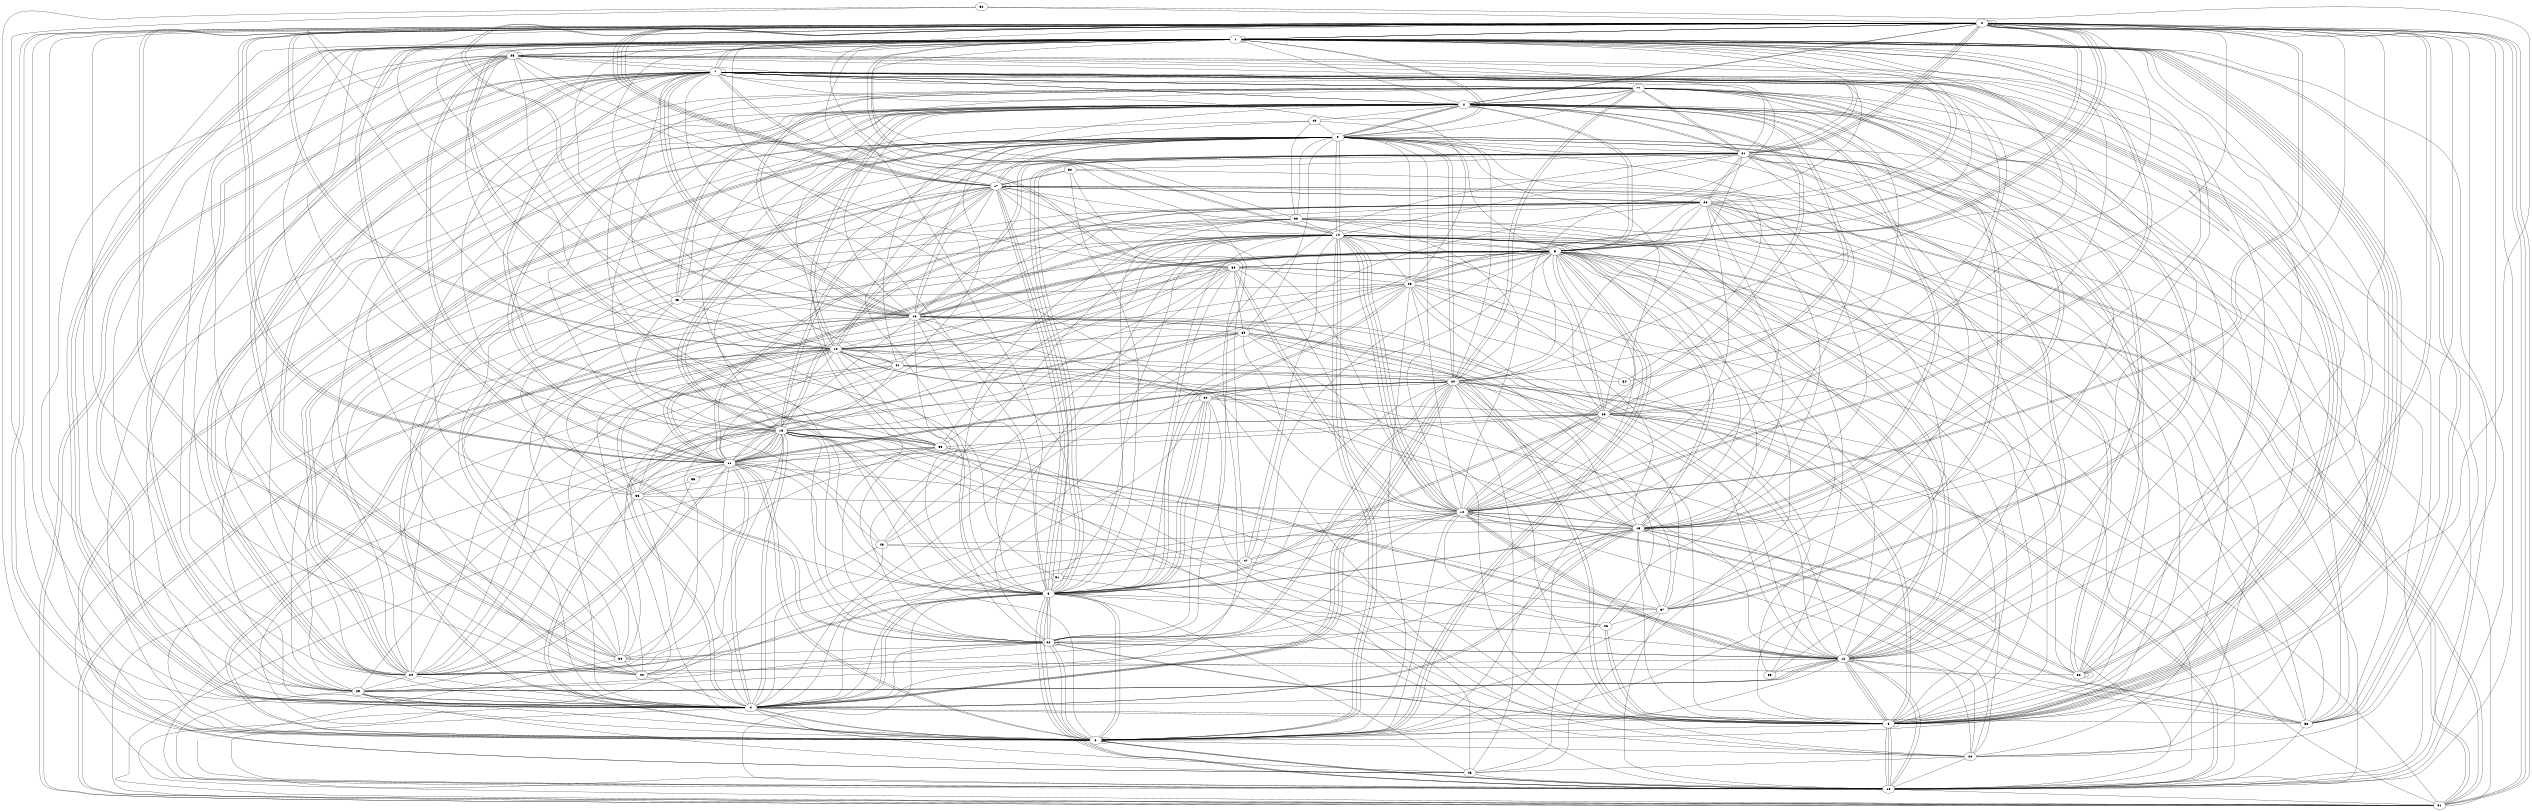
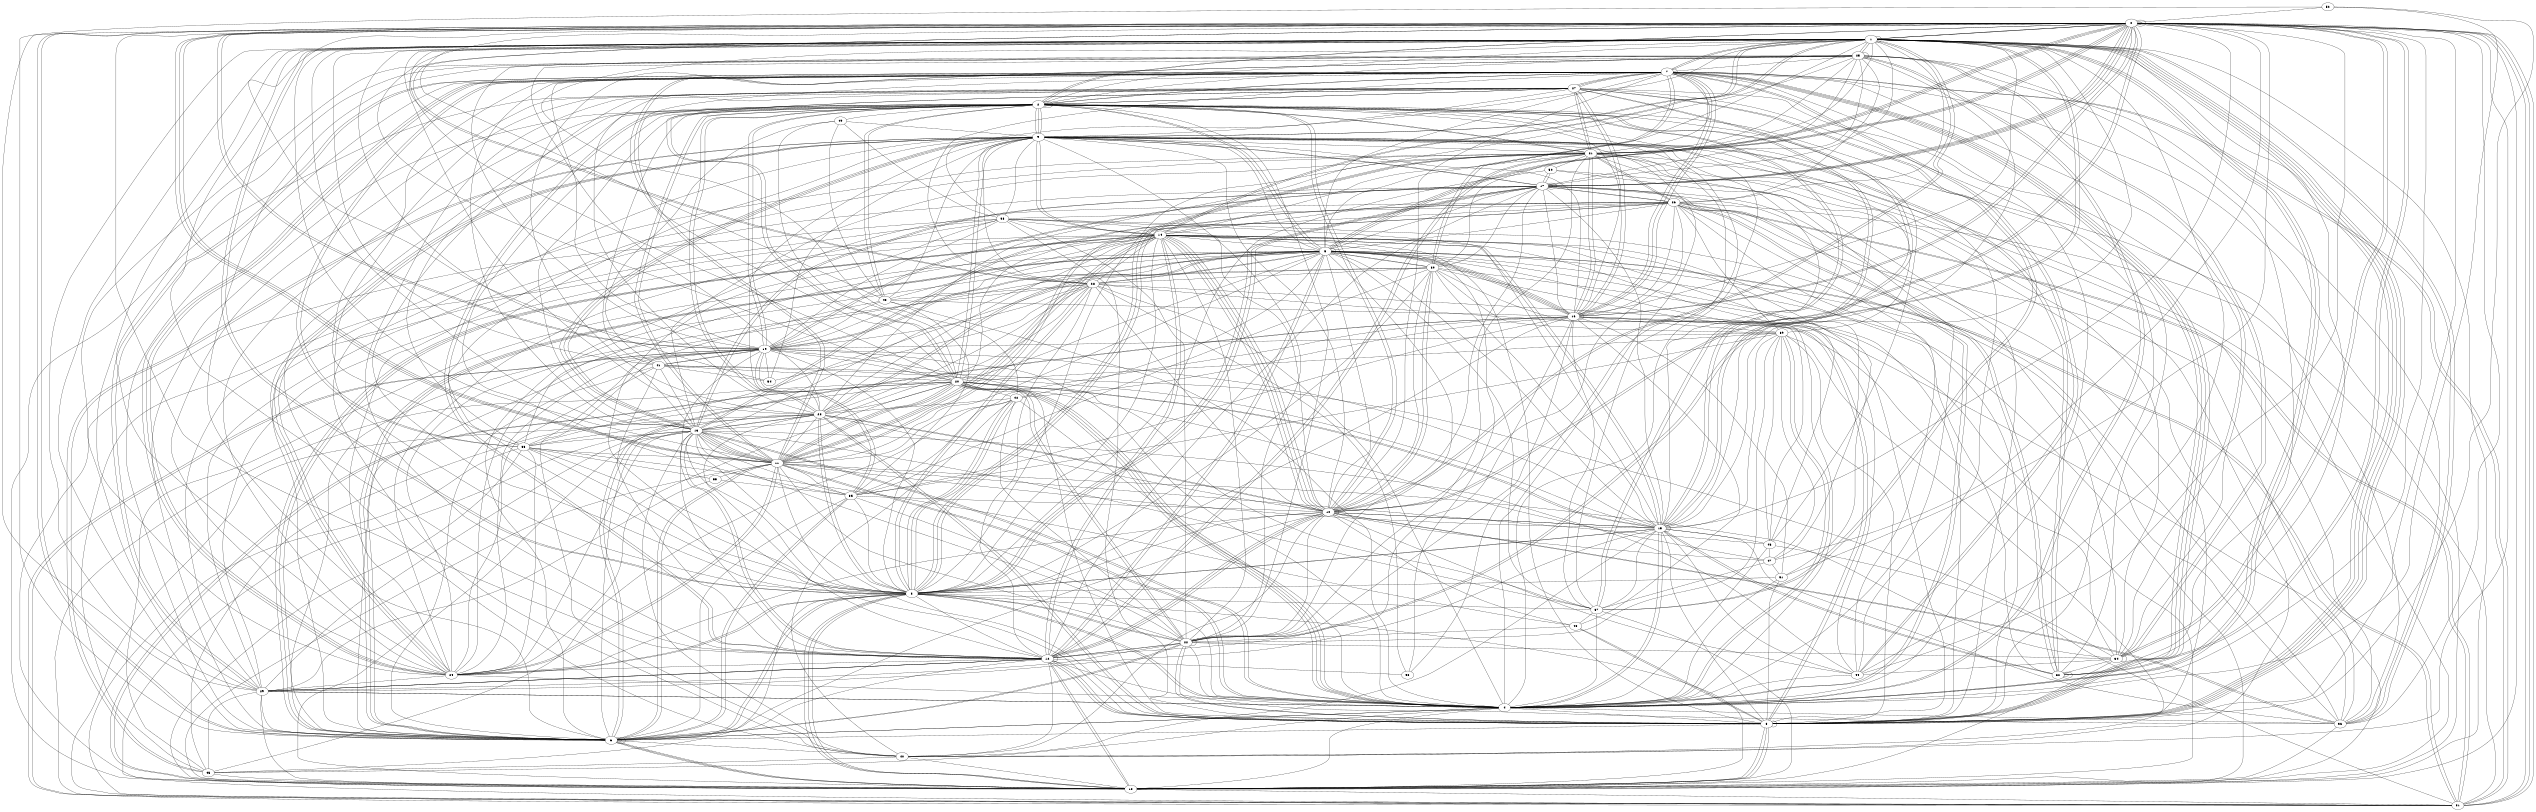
edge "25" -- "2": added
node "77": label "77" -> "27"
edge "19" -- "11": now "19" -- "54"
edge "39" -- "12": now "39" -- "22"
